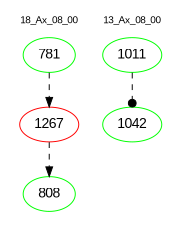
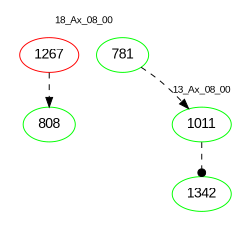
edge "781" -> "1267": now "781" -> "1011"
node "1042": label "1042" -> "1342"
